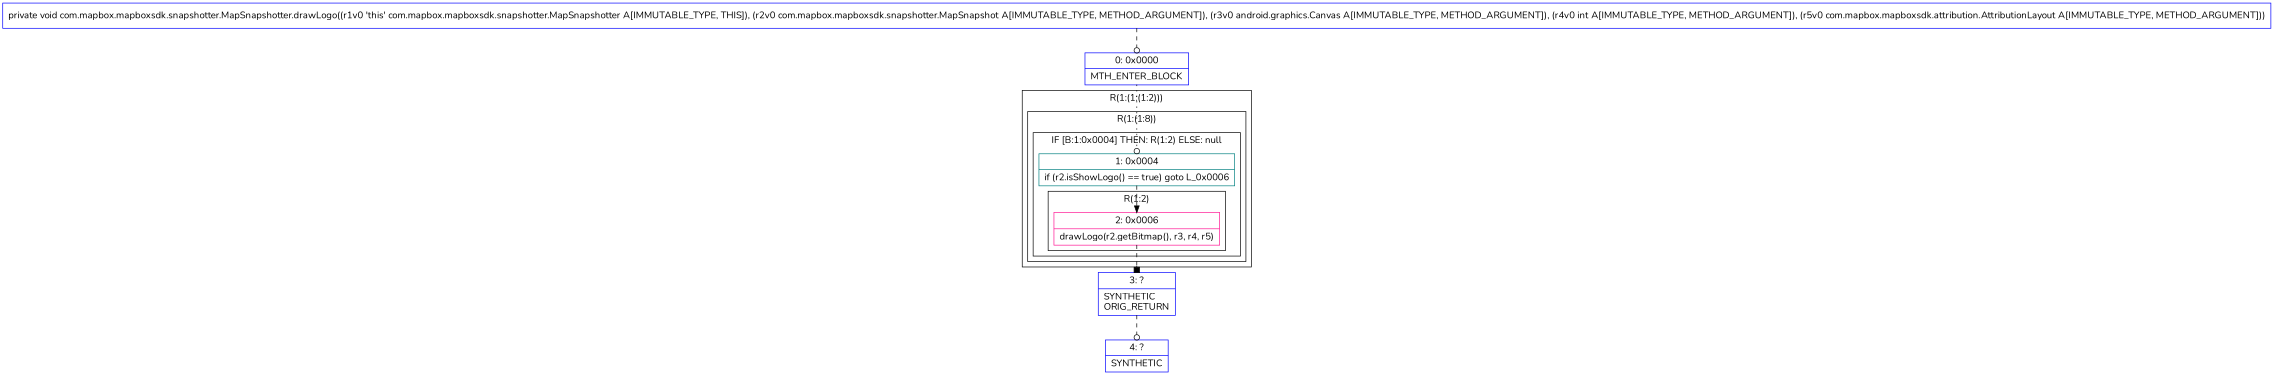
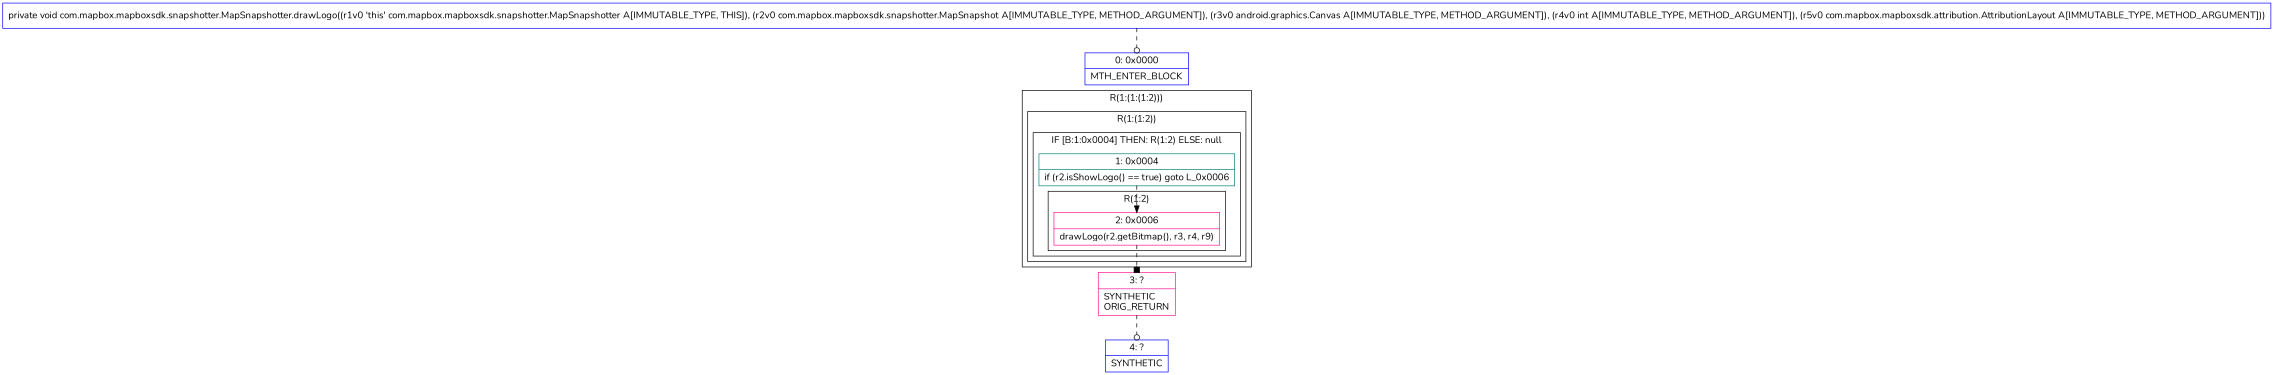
edge "0: 0x0000" -> "1: 0x0004": removed
cluster "R(1:(1:8))": label "R(1:(1:8))" -> "R(1:(1:2))"
node "2: 0x0006": text "drawLogo(r2.getBitmap(), r3, r4, r5)" -> "drawLogo(r2.getBitmap(), r3, r4, r9)"
node "3: ?": color blue -> deeppink
